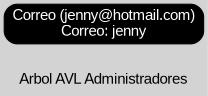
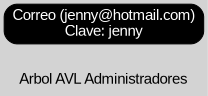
node "Correo (jenny@hotmail.com) Correo: jenny": label "Correo (jenny@hotmail.com) Correo: jenny" -> "Correo (jenny@hotmail.com) Clave: jenny"
